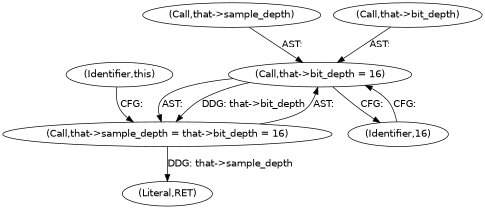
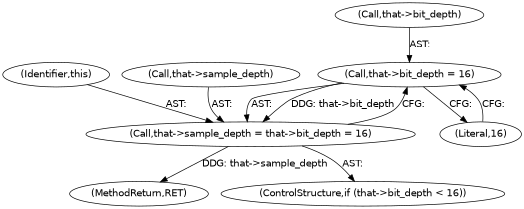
edge "(Call,that->sample_depth)" -> "(Call,that->bit_depth = 16)": now "(Call,that->sample_depth)" -> "(Call,that->sample_depth = that->bit_depth = 16)"
edge "(Identifier,this)" -> "(Call,that->sample_depth = that->bit_depth = 16)": label "CFG: " -> "AST: "
edge "(Call,that->sample_depth = that->bit_depth = 16)" -> "(Call,that->bit_depth = 16)": label "AST: " -> "CFG: "
node "(Identifier,16)": label "(Identifier,16)" -> "(Literal,16)"
node "(Literal,RET)": label "(Literal,RET)" -> "(MethodReturn,RET)"
node "(ControlStructure,if (that->bit_depth < 16))": added
